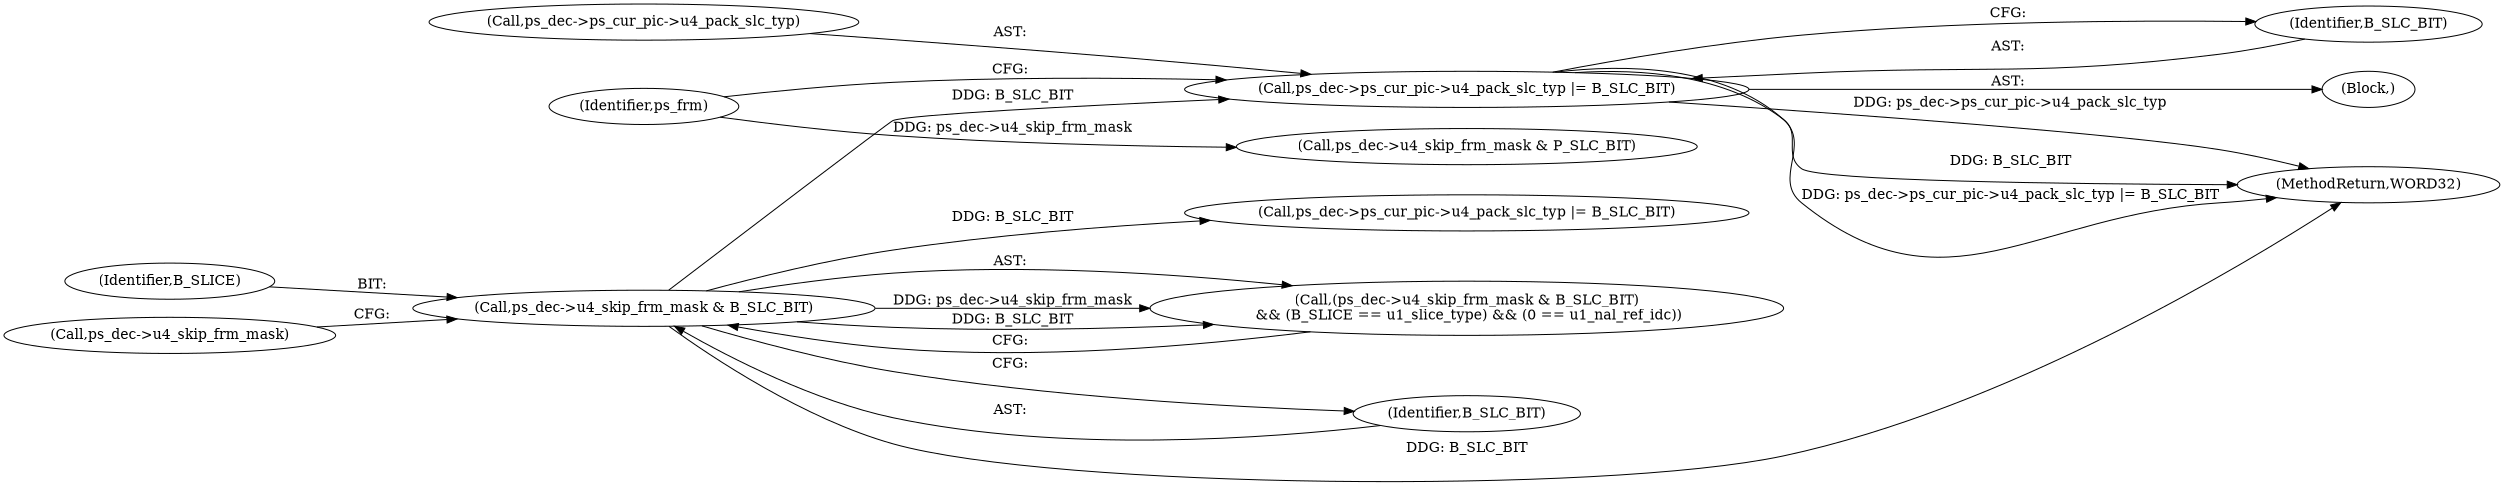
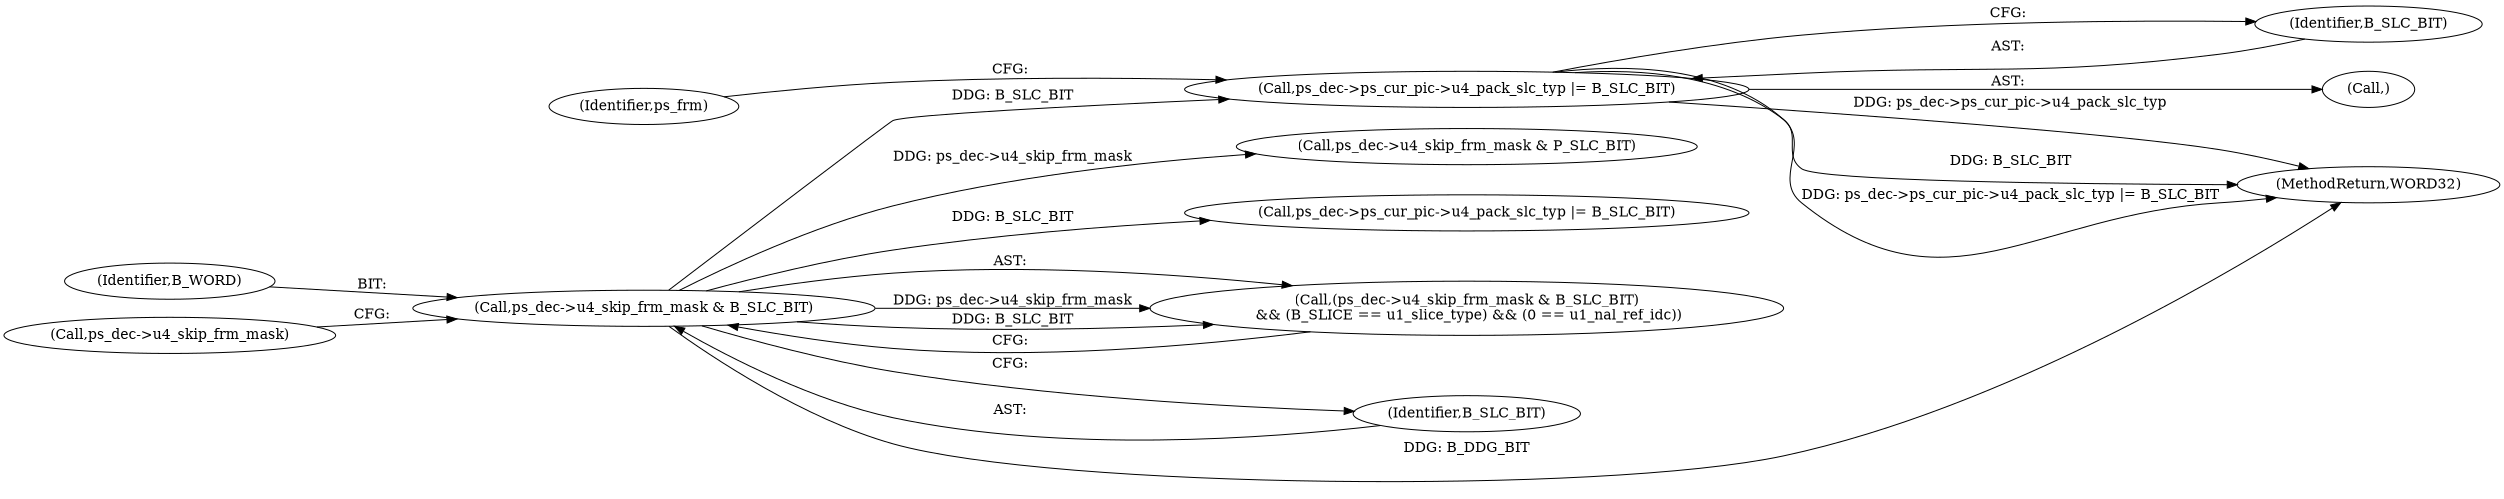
node "(Call,ps_dec->ps_cur_pic->u4_pack_slc_typ)": removed
node "(Block,)": label "(Block,)" -> "(Call,)"
edge "(Identifier,ps_frm)" -> "(Call,ps_dec->u4_skip_frm_mask & P_SLC_BIT)": now "(Call,ps_dec->u4_skip_frm_mask & B_SLC_BIT)" -> "(Call,ps_dec->u4_skip_frm_mask & P_SLC_BIT)"
node "(Identifier,B_SLICE)": label "(Identifier,B_SLICE)" -> "(Identifier,B_WORD)"
edge "(Call,ps_dec->u4_skip_frm_mask & B_SLC_BIT)" -> "(MethodReturn,WORD32)": label "DDG: B_SLC_BIT" -> "DDG: B_DDG_BIT"
